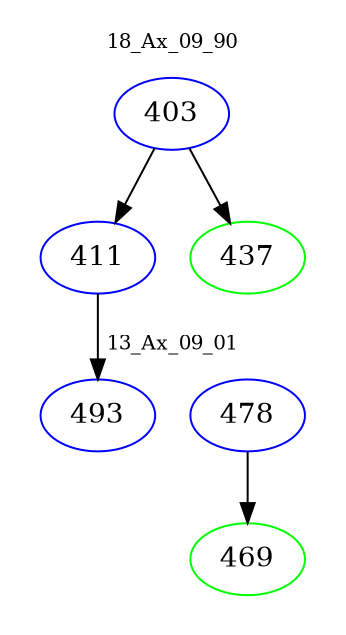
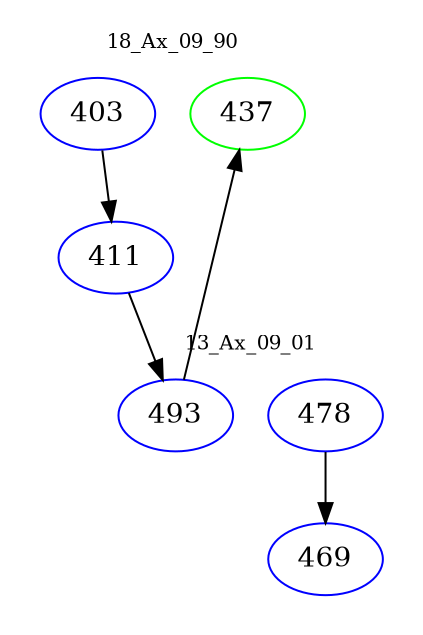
edge "403" -> "437": now "493" -> "437"
node "469": color green -> blue
